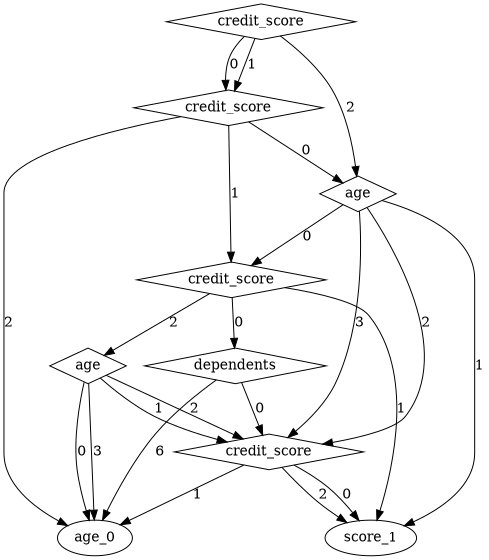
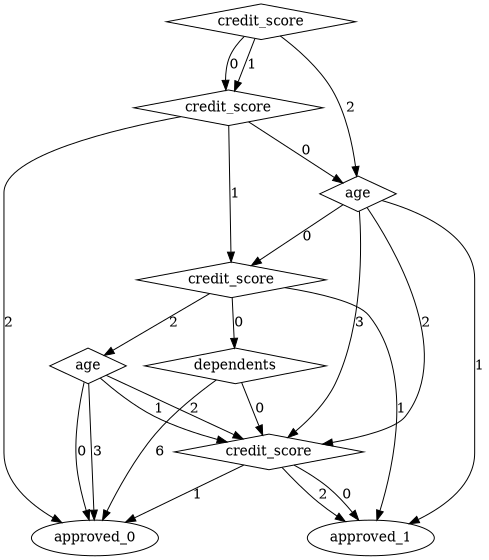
node "age_0": label "age_0" -> "approved_0"
node "score_1": label "score_1" -> "approved_1"
